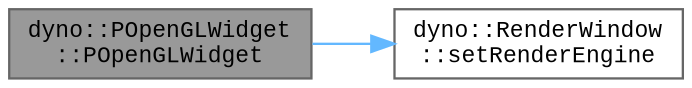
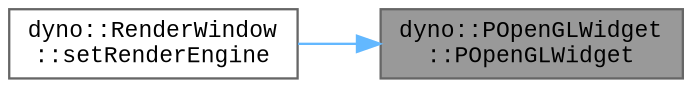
edge "dyno::POpenGLWidget ::POpenGLWidget" -> "dyno::RenderWindow ::setRenderEngine": reversed
